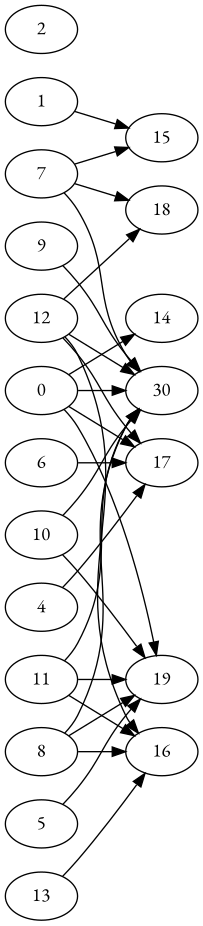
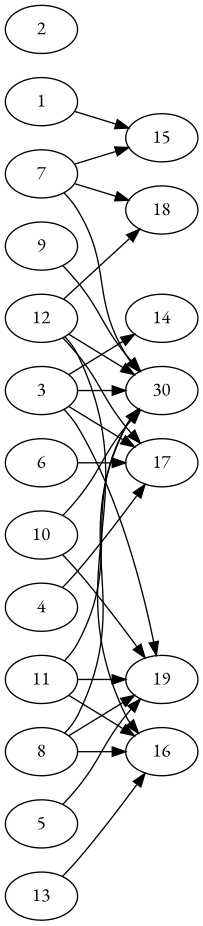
node "0": label "0" -> "3"
